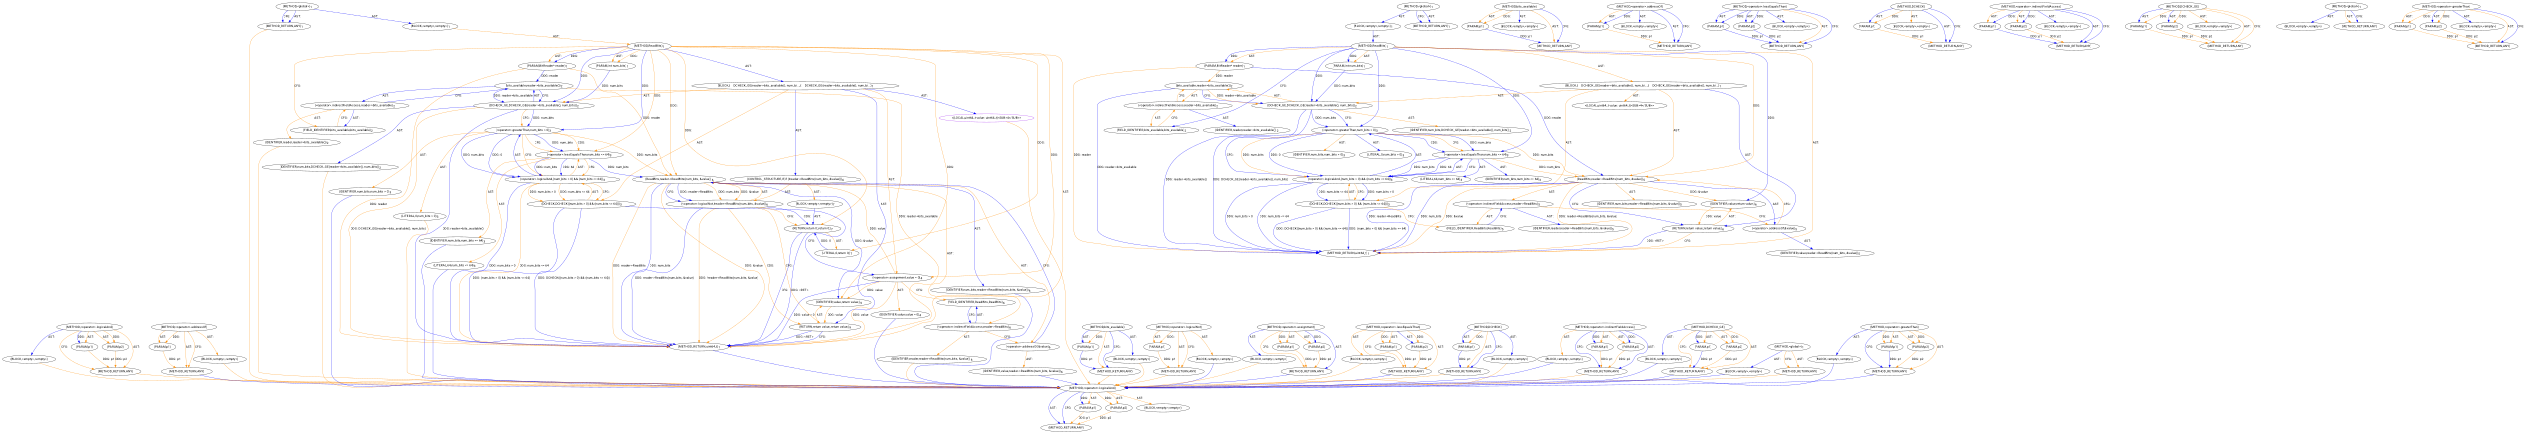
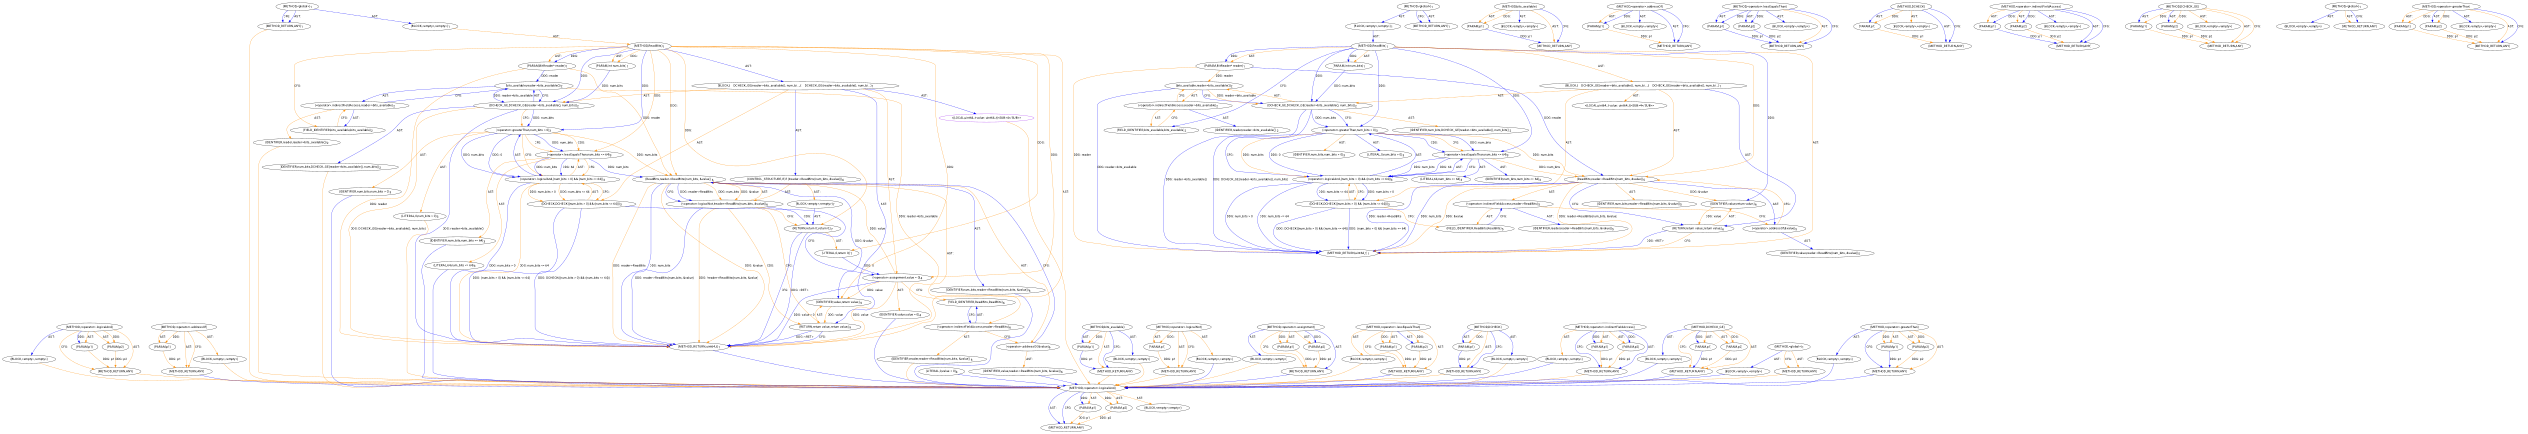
edge "(LITERAL,0,return 0;)" -> "(RETURN,return 0;,return 0;)": now "(LITERAL,0,return 0;)" -> "(<operator>.assignment,value = 0)"
node "(LITERAL,0,value = 0)": added
